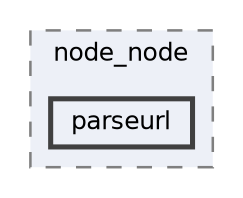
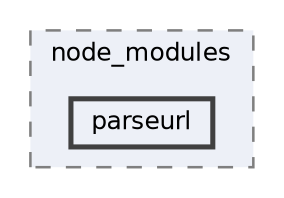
cluster "node_node": label "node_node" -> "node_modules"
